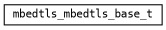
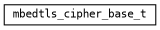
node "mbedtls_mbedtls_base_t": label "mbedtls_mbedtls_base_t" -> "mbedtls_cipher_base_t"
